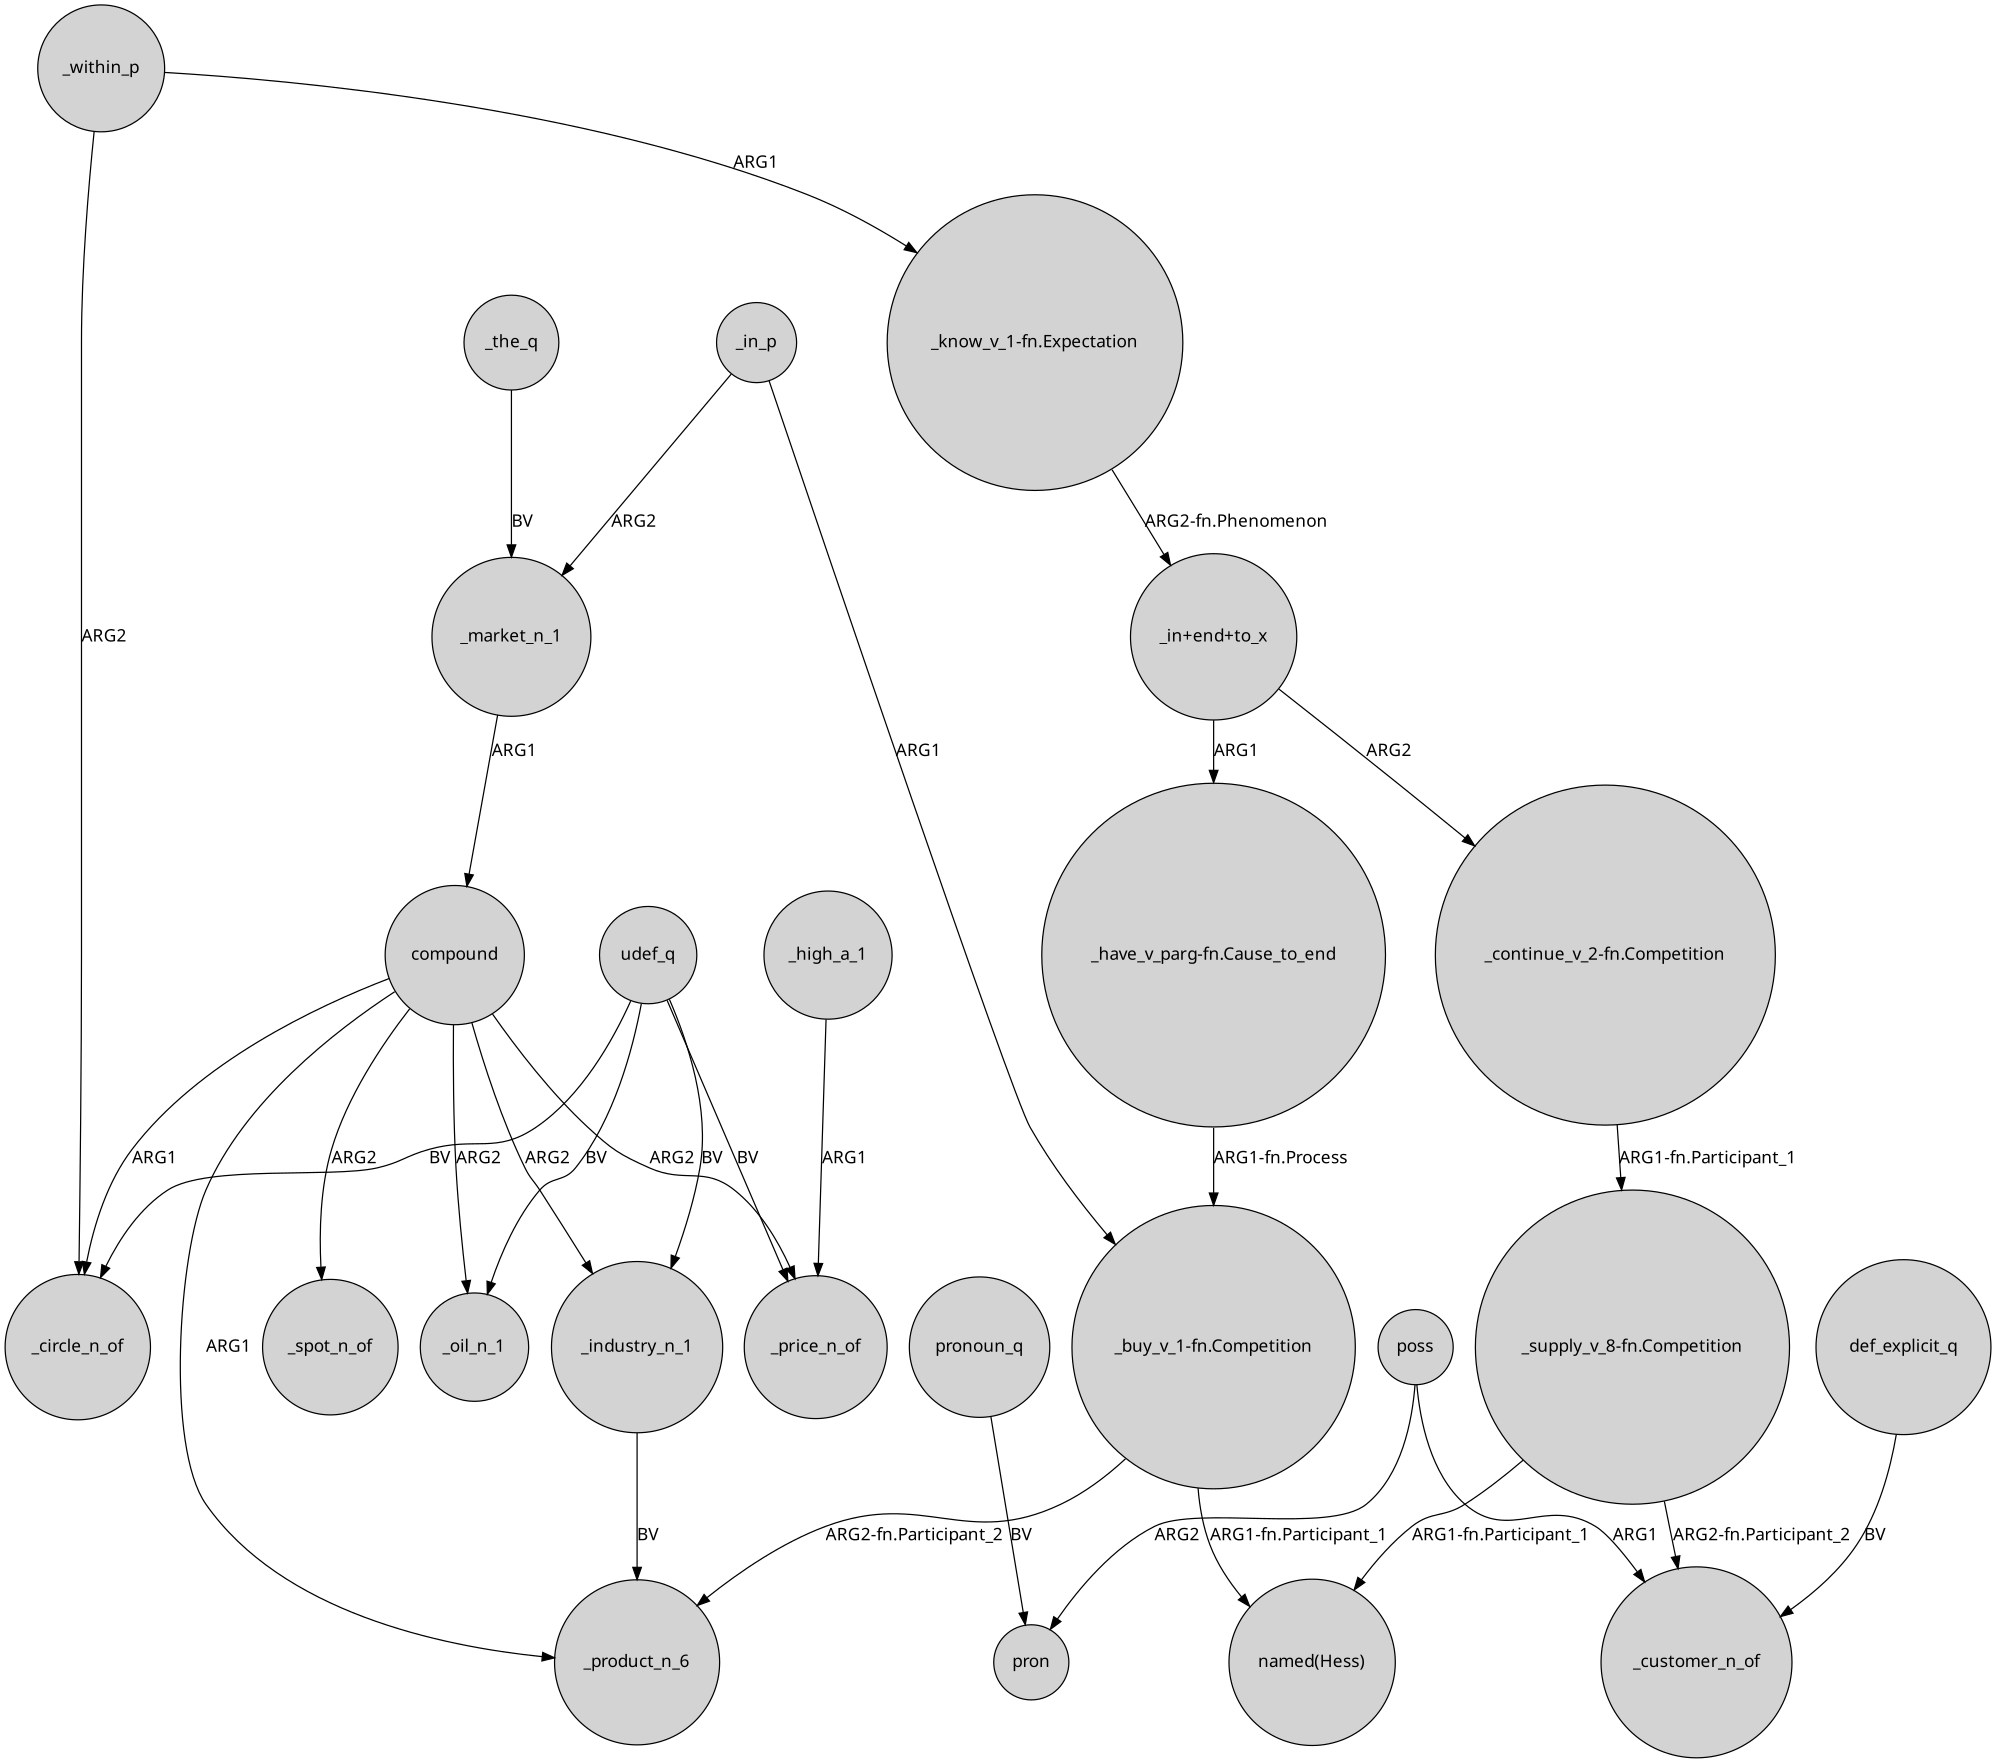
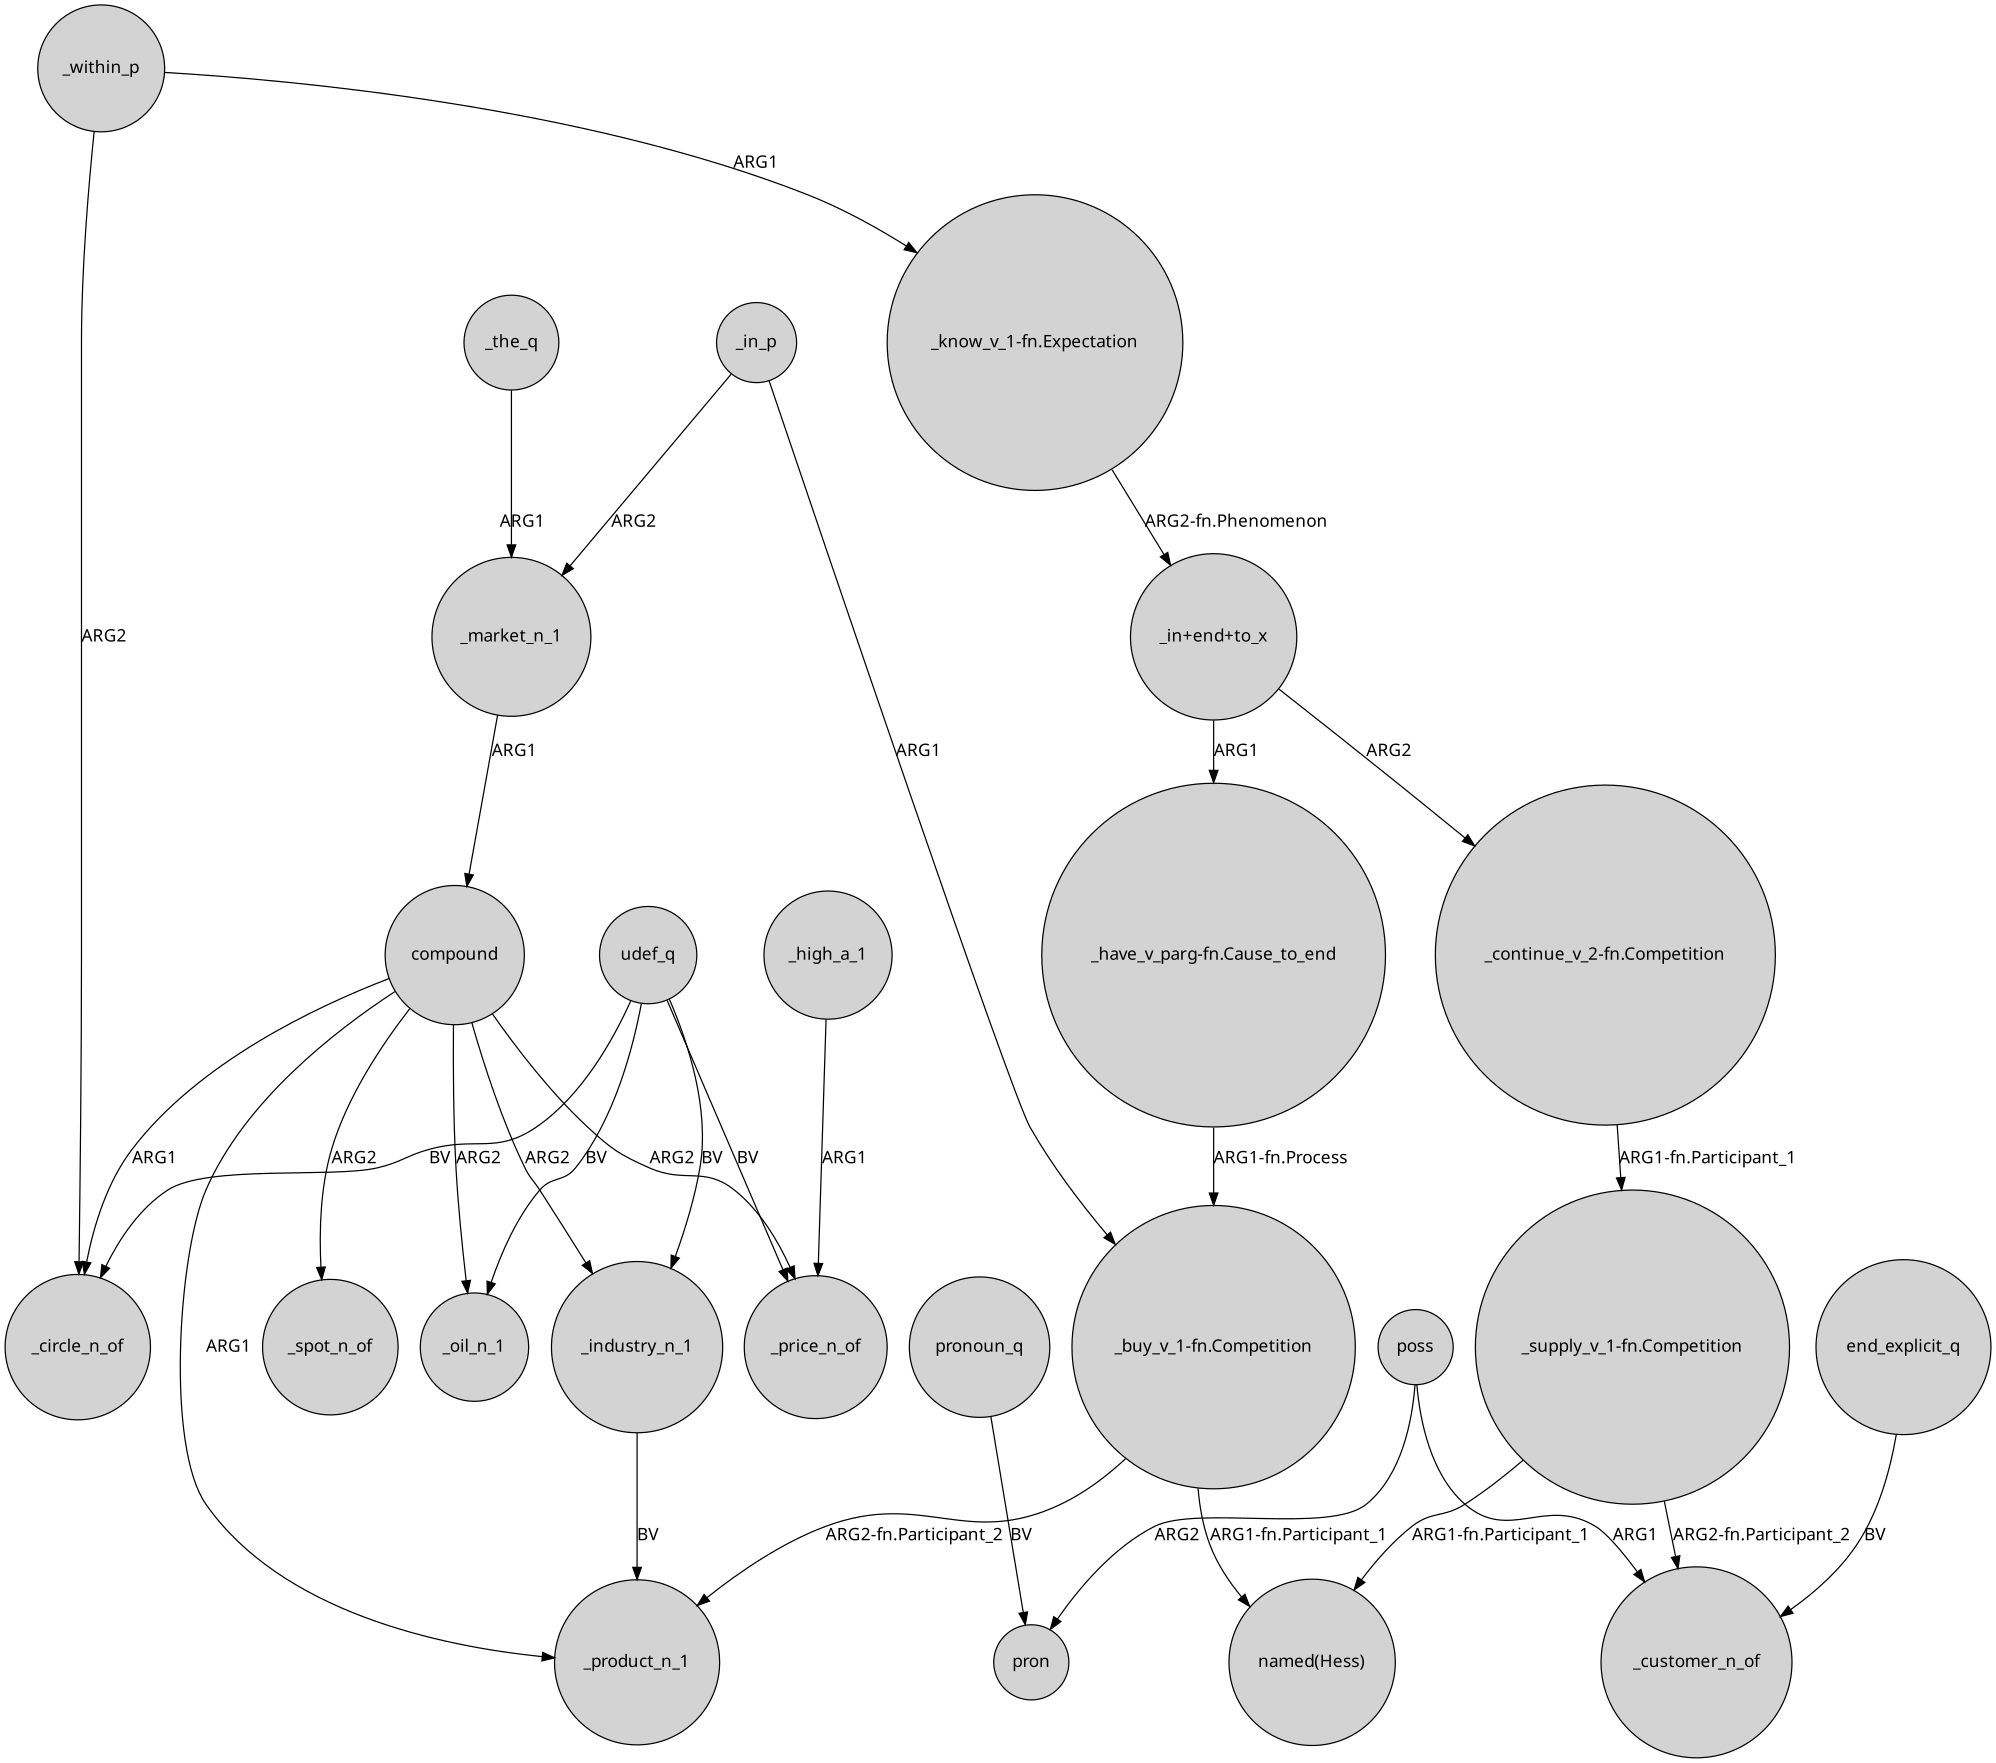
edge "_the_q" -> "_market_n_1": label "BV" -> "ARG1"
node "_supply_v_8-fn.Competition": label "_supply_v_8-fn.Competition" -> "_supply_v_1-fn.Competition"
node "def_explicit_q": label "def_explicit_q" -> "end_explicit_q"
node "_product_n_6": label "_product_n_6" -> "_product_n_1"
